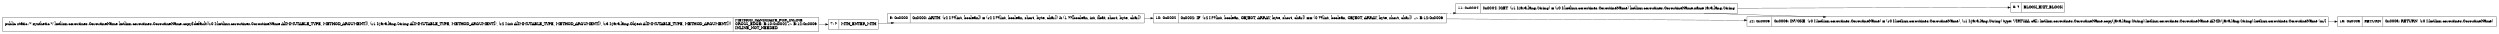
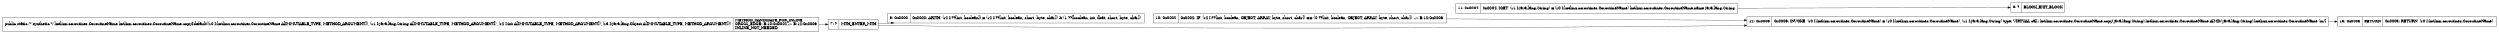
edge "10: 0x0002" -> "11: 0x0004": removed
edge "11: 0x0004" -> "12: 0x0006": now "7: ?" -> "12: 0x0006"
edge "9: 0x0000" -> "10: 0x0002": removed
